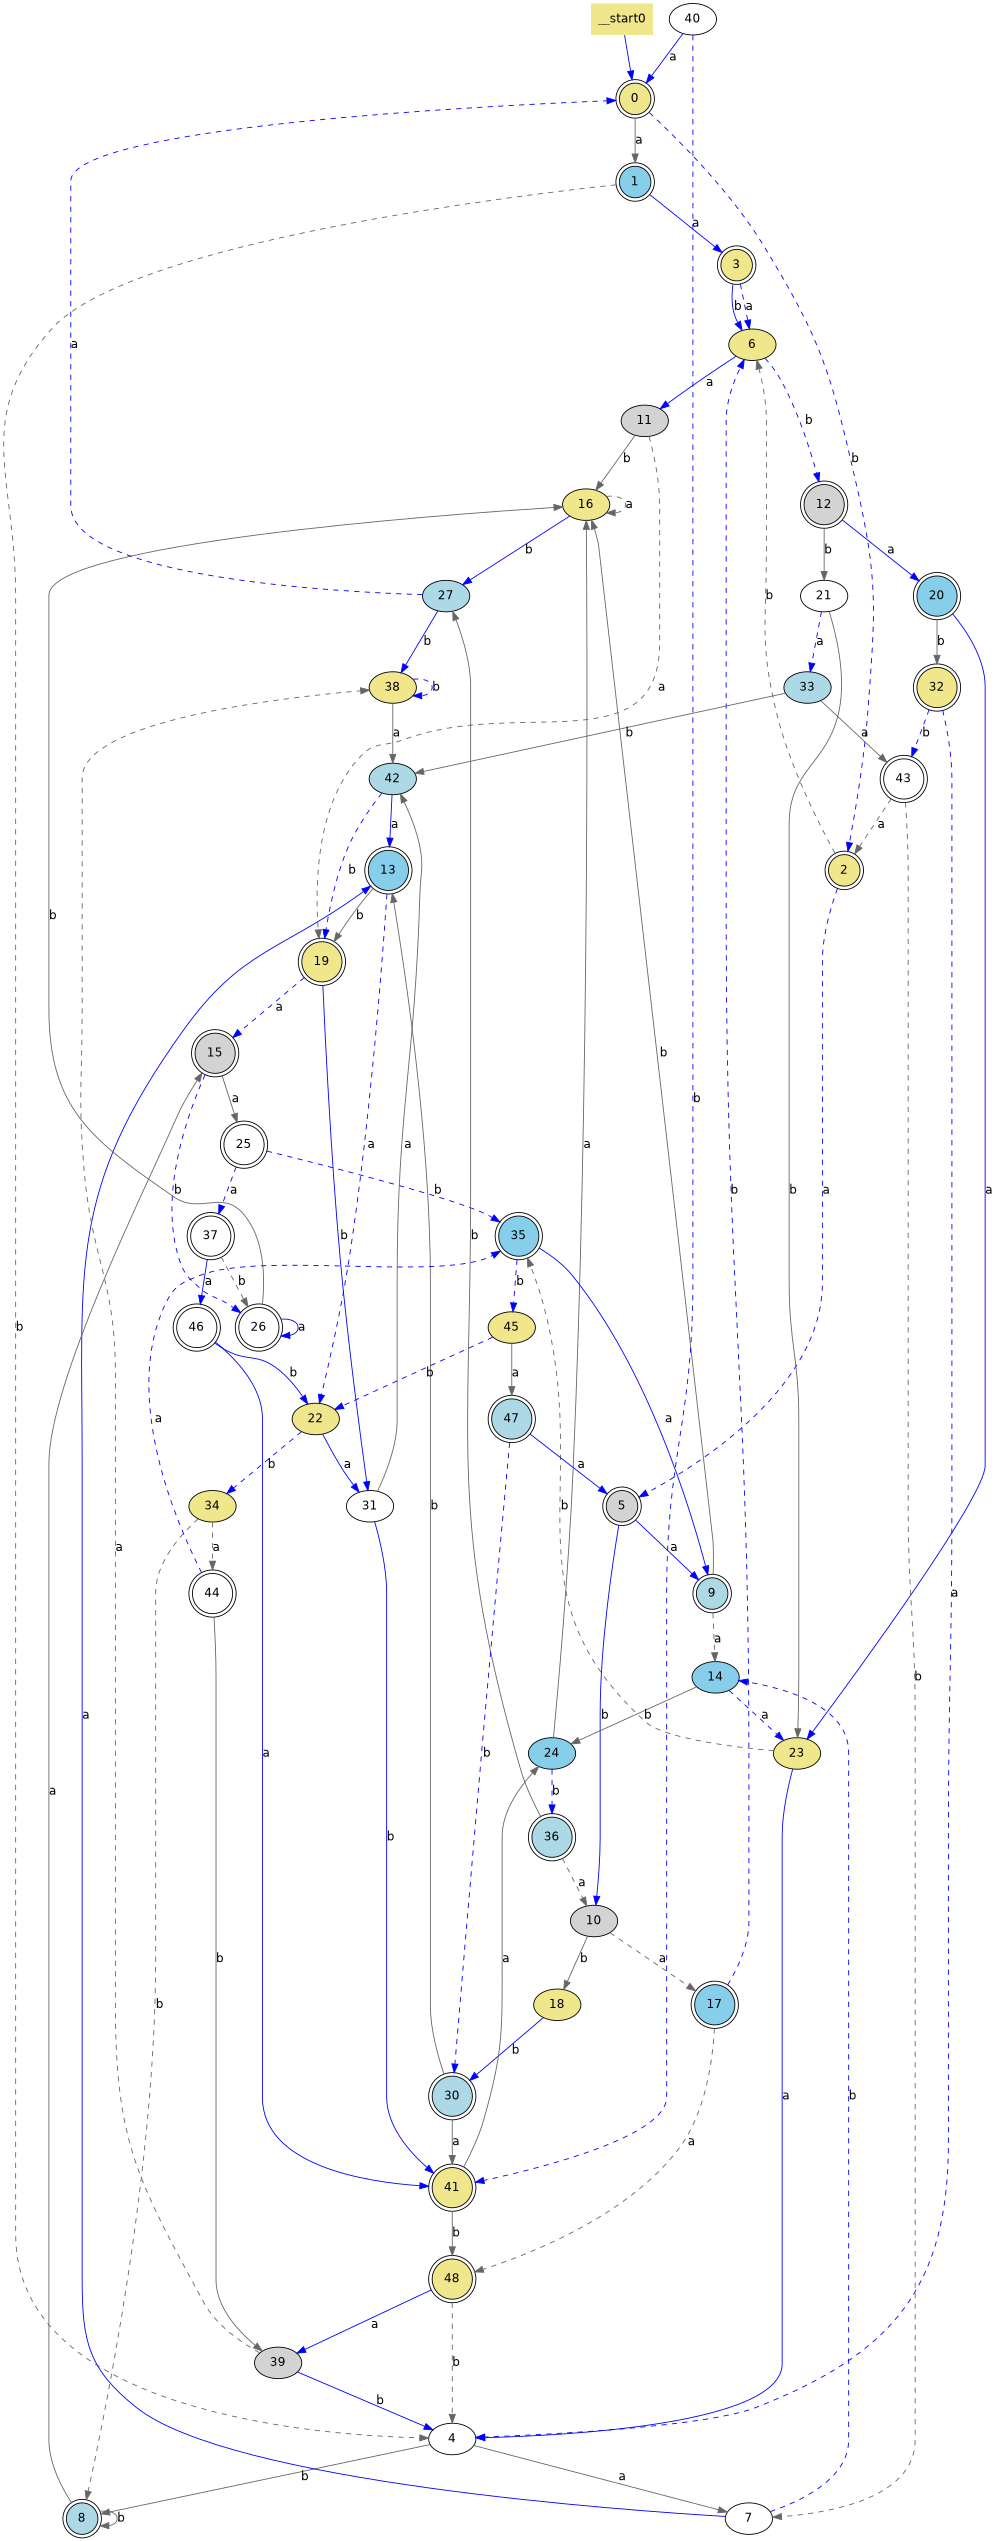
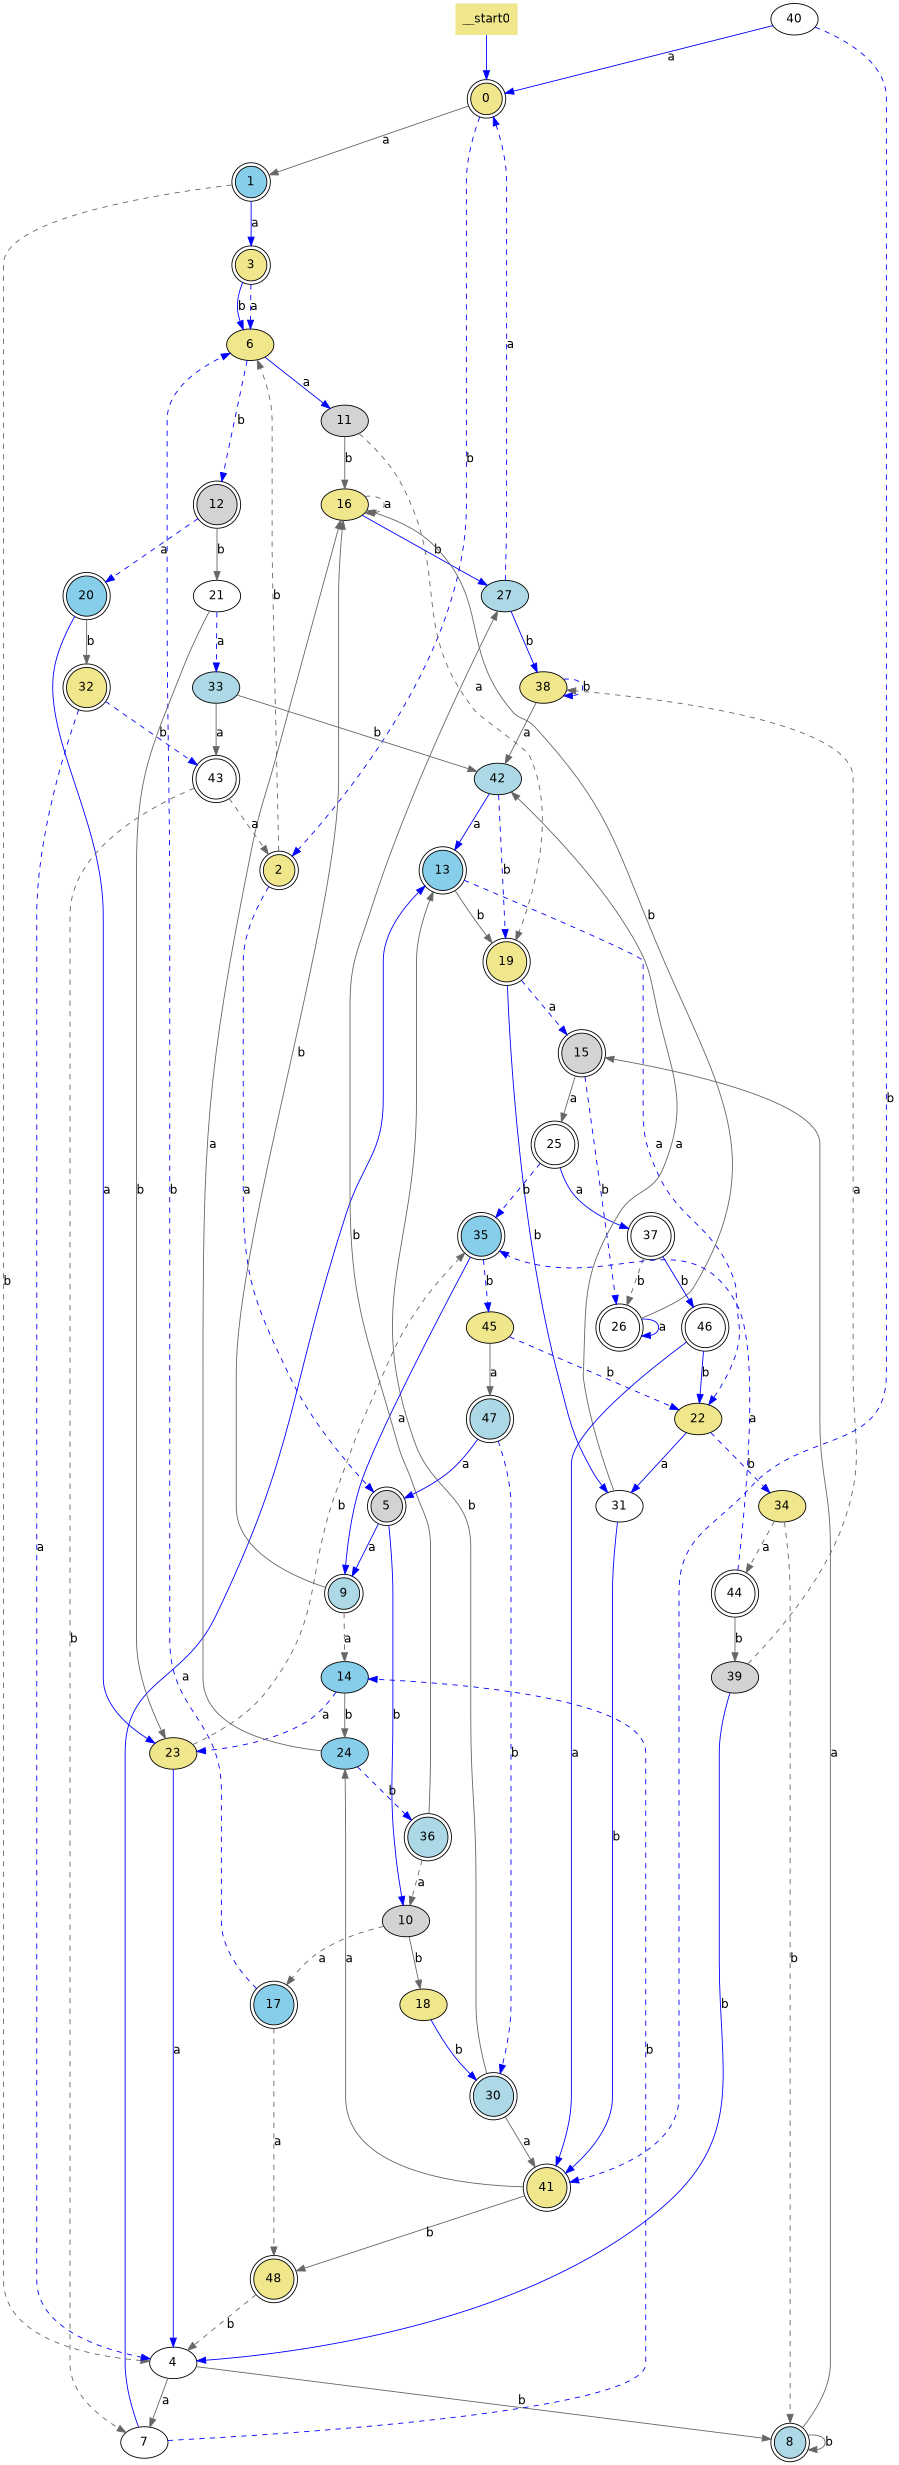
edge "12" -> "20": style solid -> dashed
edge "25" -> "37": style dashed -> solid
edge "37" -> "46": label "a" -> "b"
edge "48" -> "39": removed, label "a"
